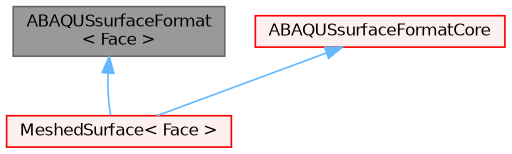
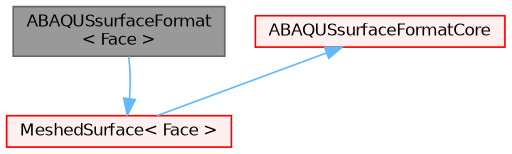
edge "MeshedSurface< Face >" -> "ABAQUSsurfaceFormat < Face >": reversed
